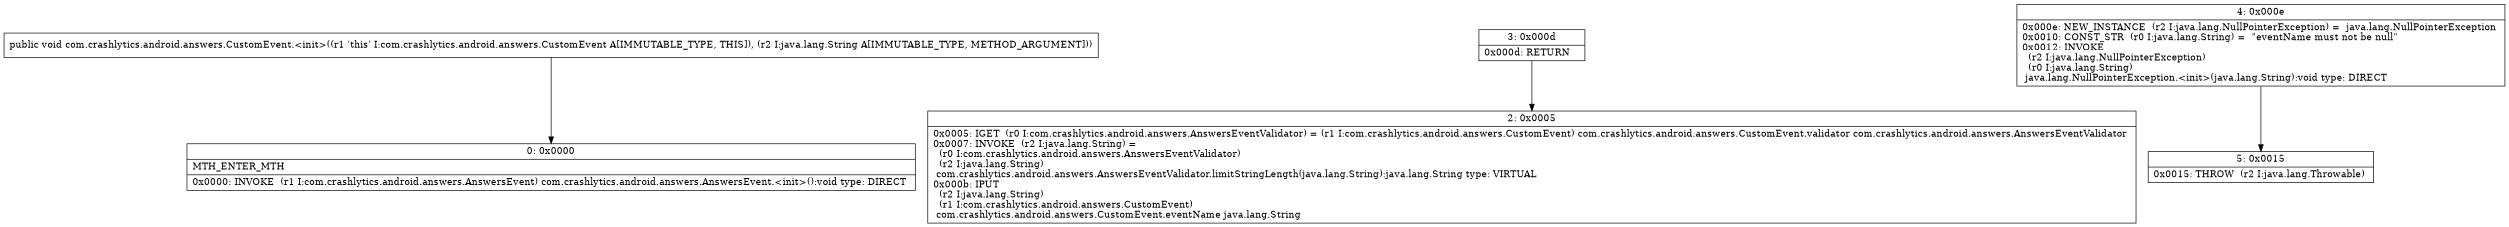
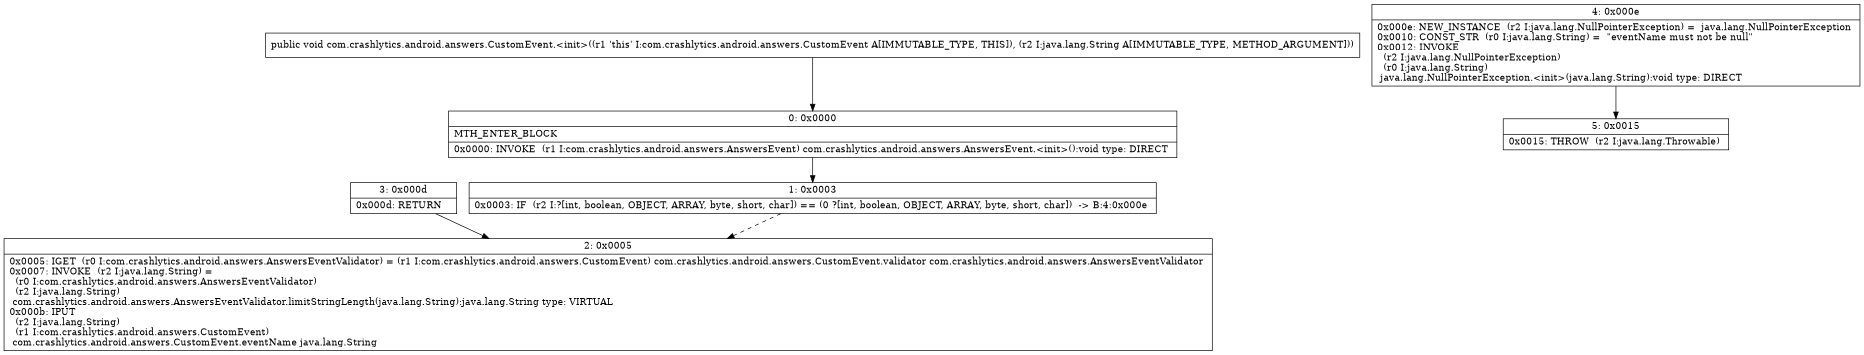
node "0: 0x0000": text "MTH_ENTER_MTH" -> "MTH_ENTER_BLOCK"
node "1: 0x0003": added
